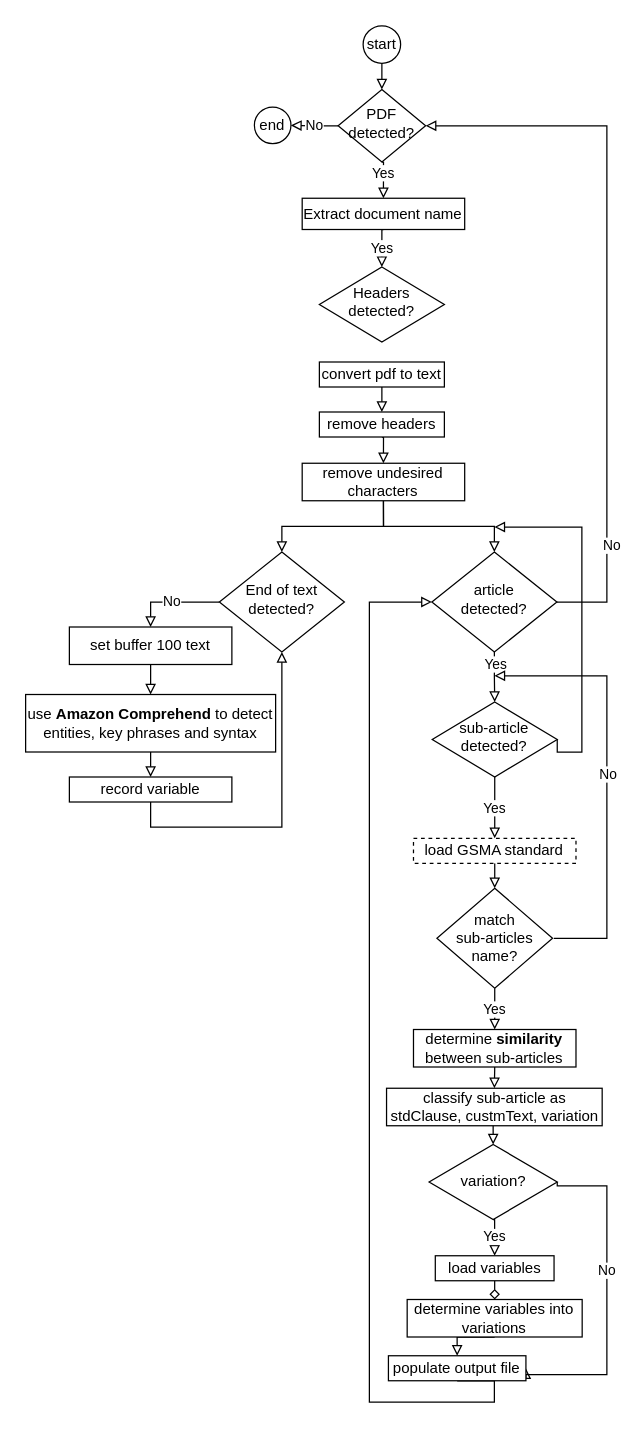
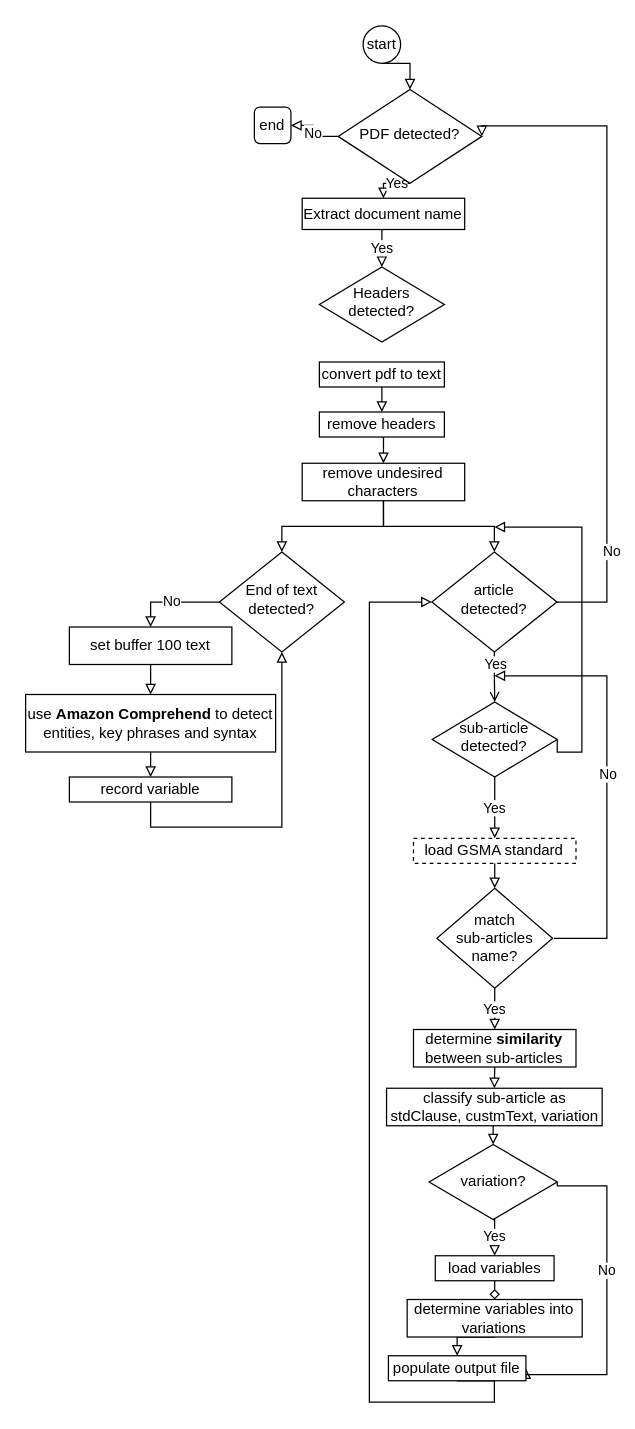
node "end": shape ellipse -> rounded rectangle
node "PDF detected?": size 88x73 -> 144x94
edge "article detected?" -> "sub-article detected?": arrowhead block -> open
